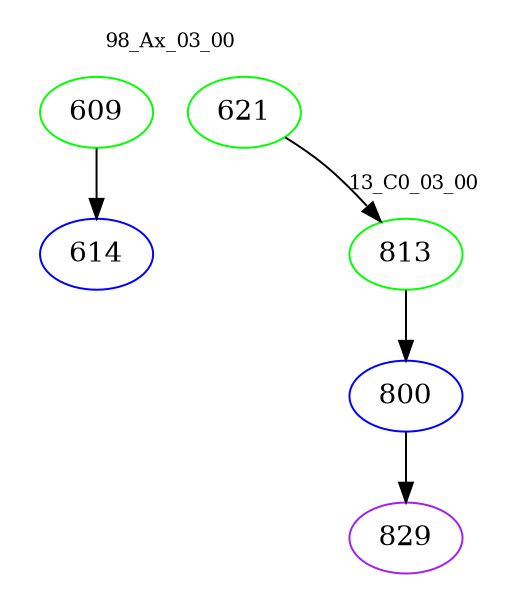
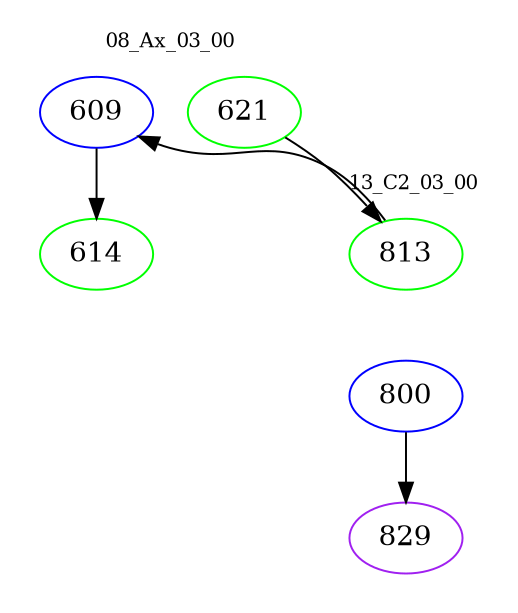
cluster "98_Ax_03_00": label "98_Ax_03_00" -> "08_Ax_03_00"
node "609": color green -> blue
cluster "13_C0_03_00": label "13_C0_03_00" -> "13_C2_03_00"
node "614": color blue -> green
edge "813" -> "800": now "813" -> "609"
